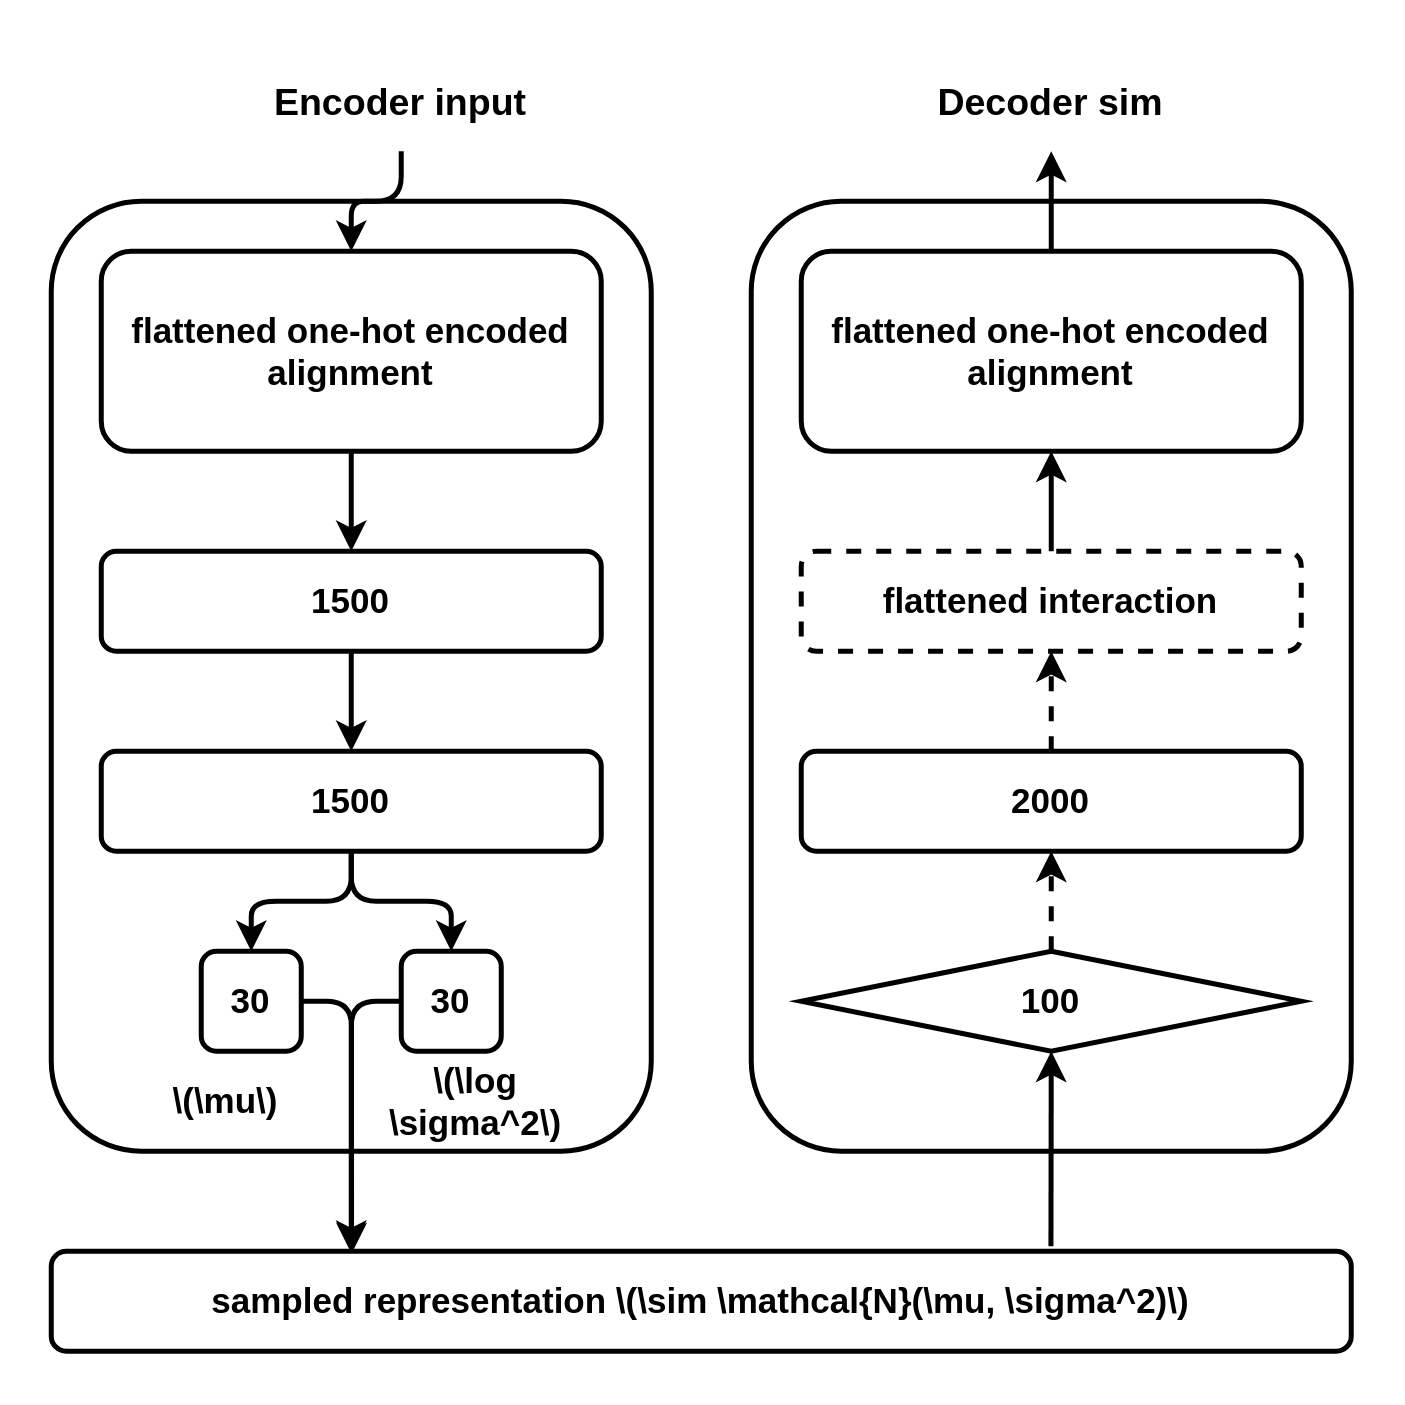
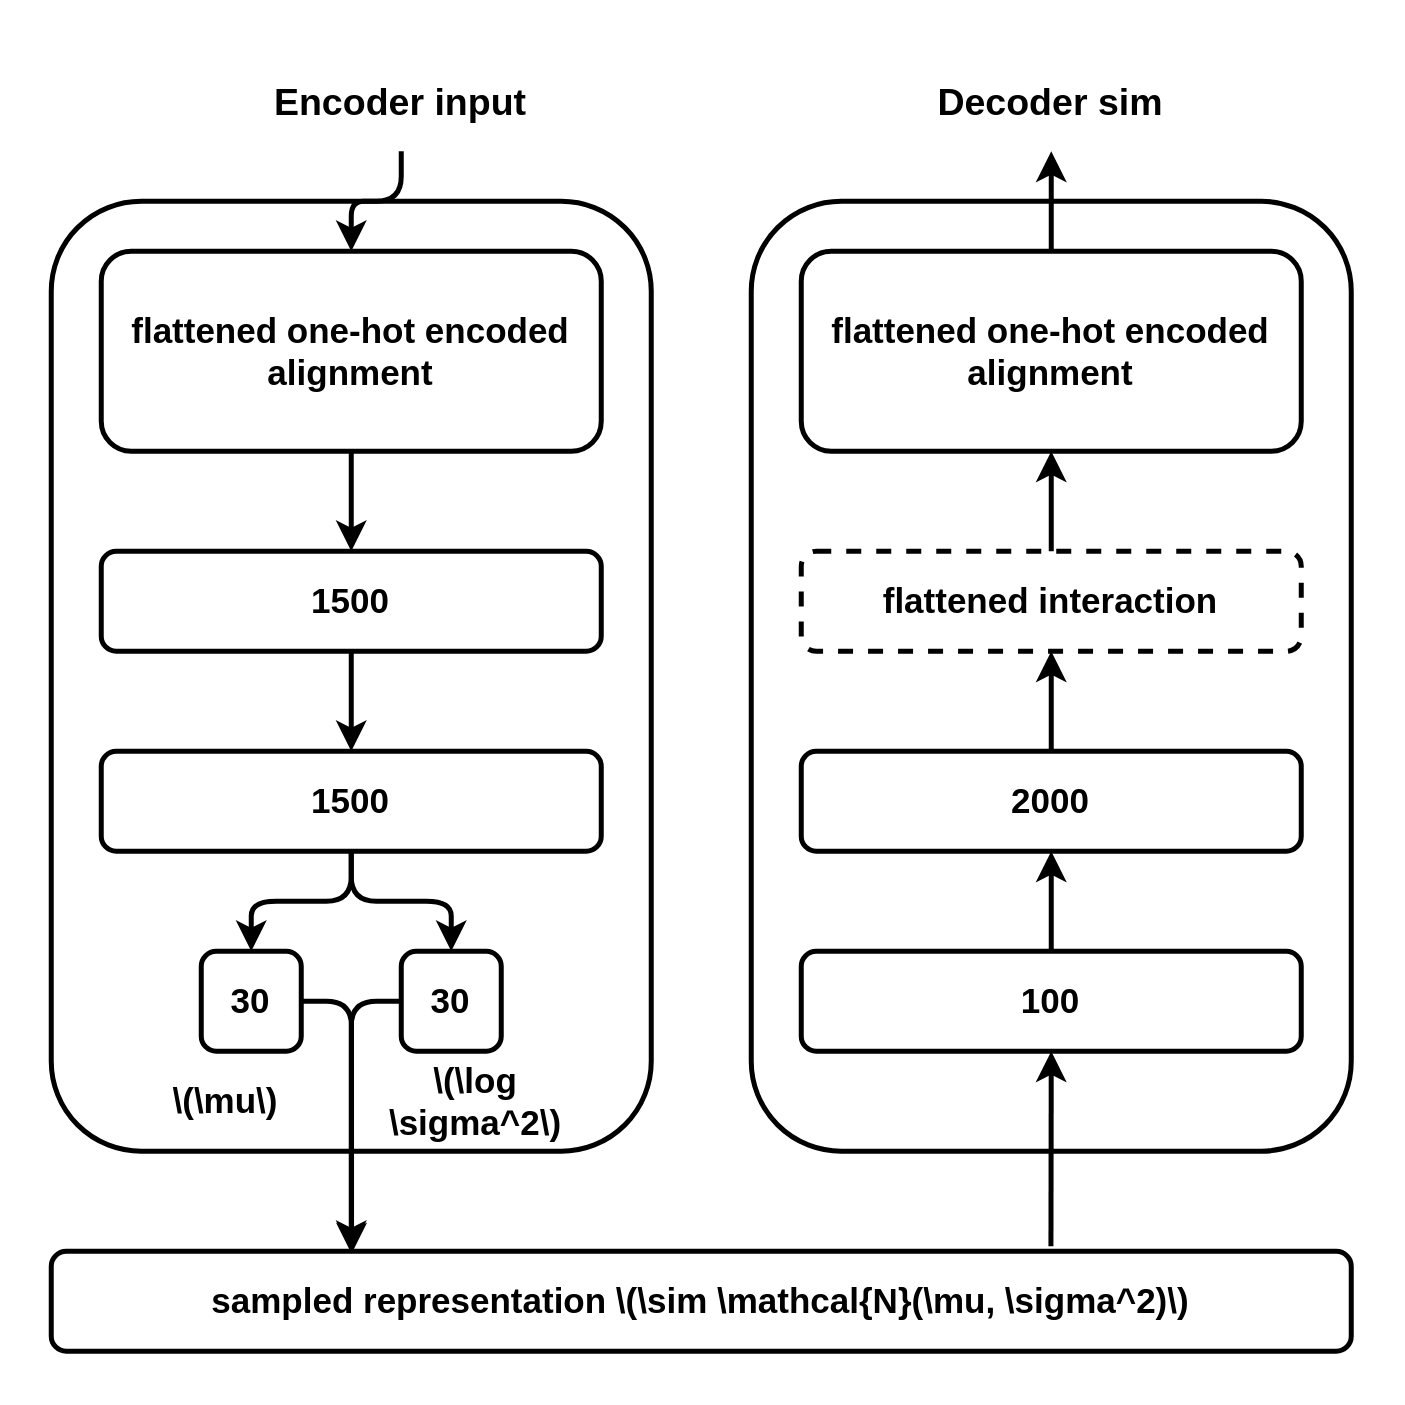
edge "2000" -> "flattened interaction": style dashed -> solid
edge "100" -> "2000": style dashed -> solid
node "100": shape diamond -> rounded rectangle
